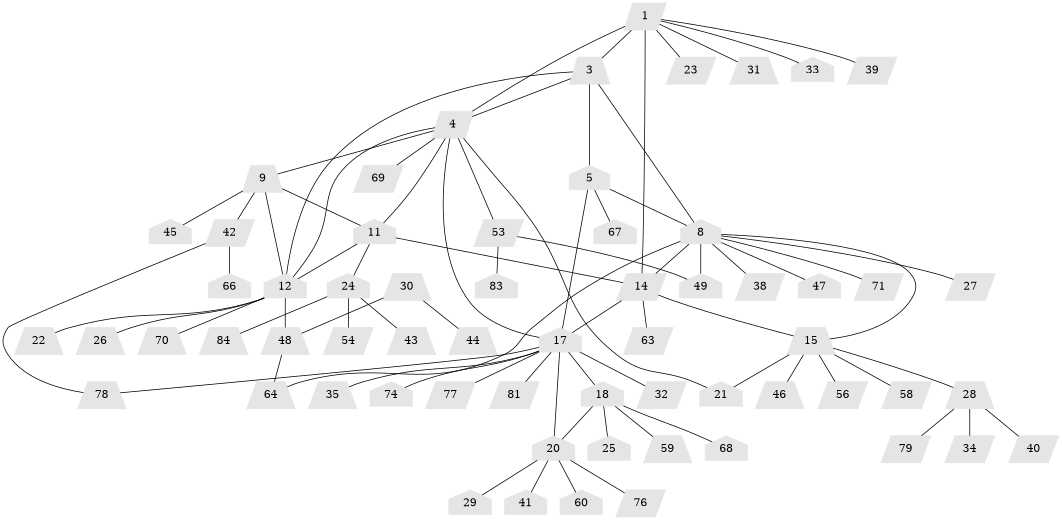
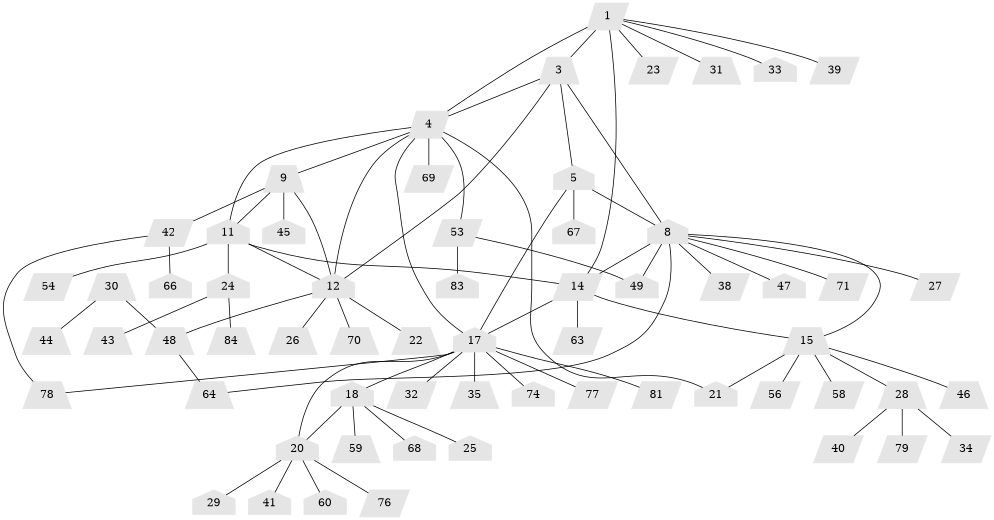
edge "24" -- "54": now "11" -- "54"
